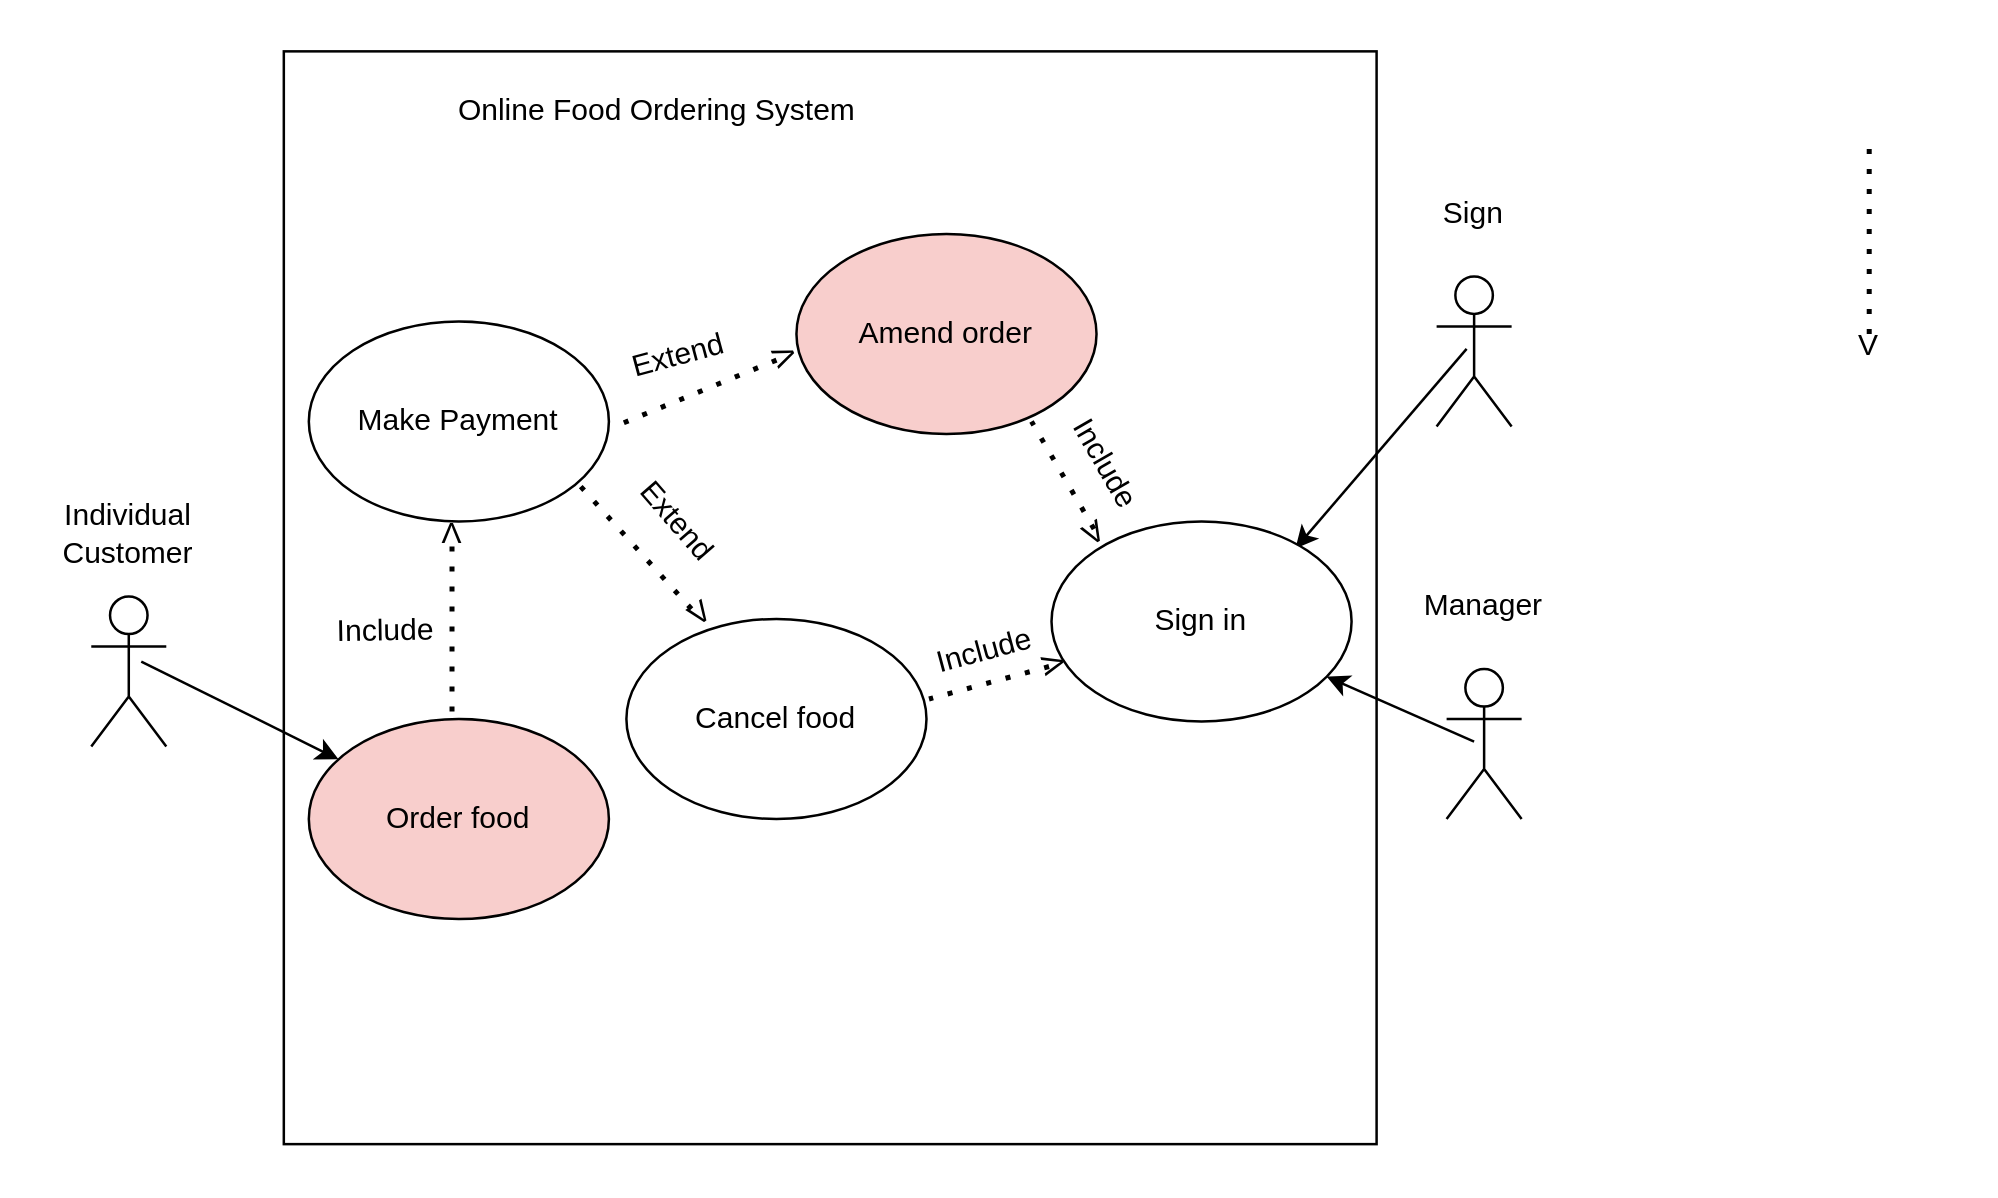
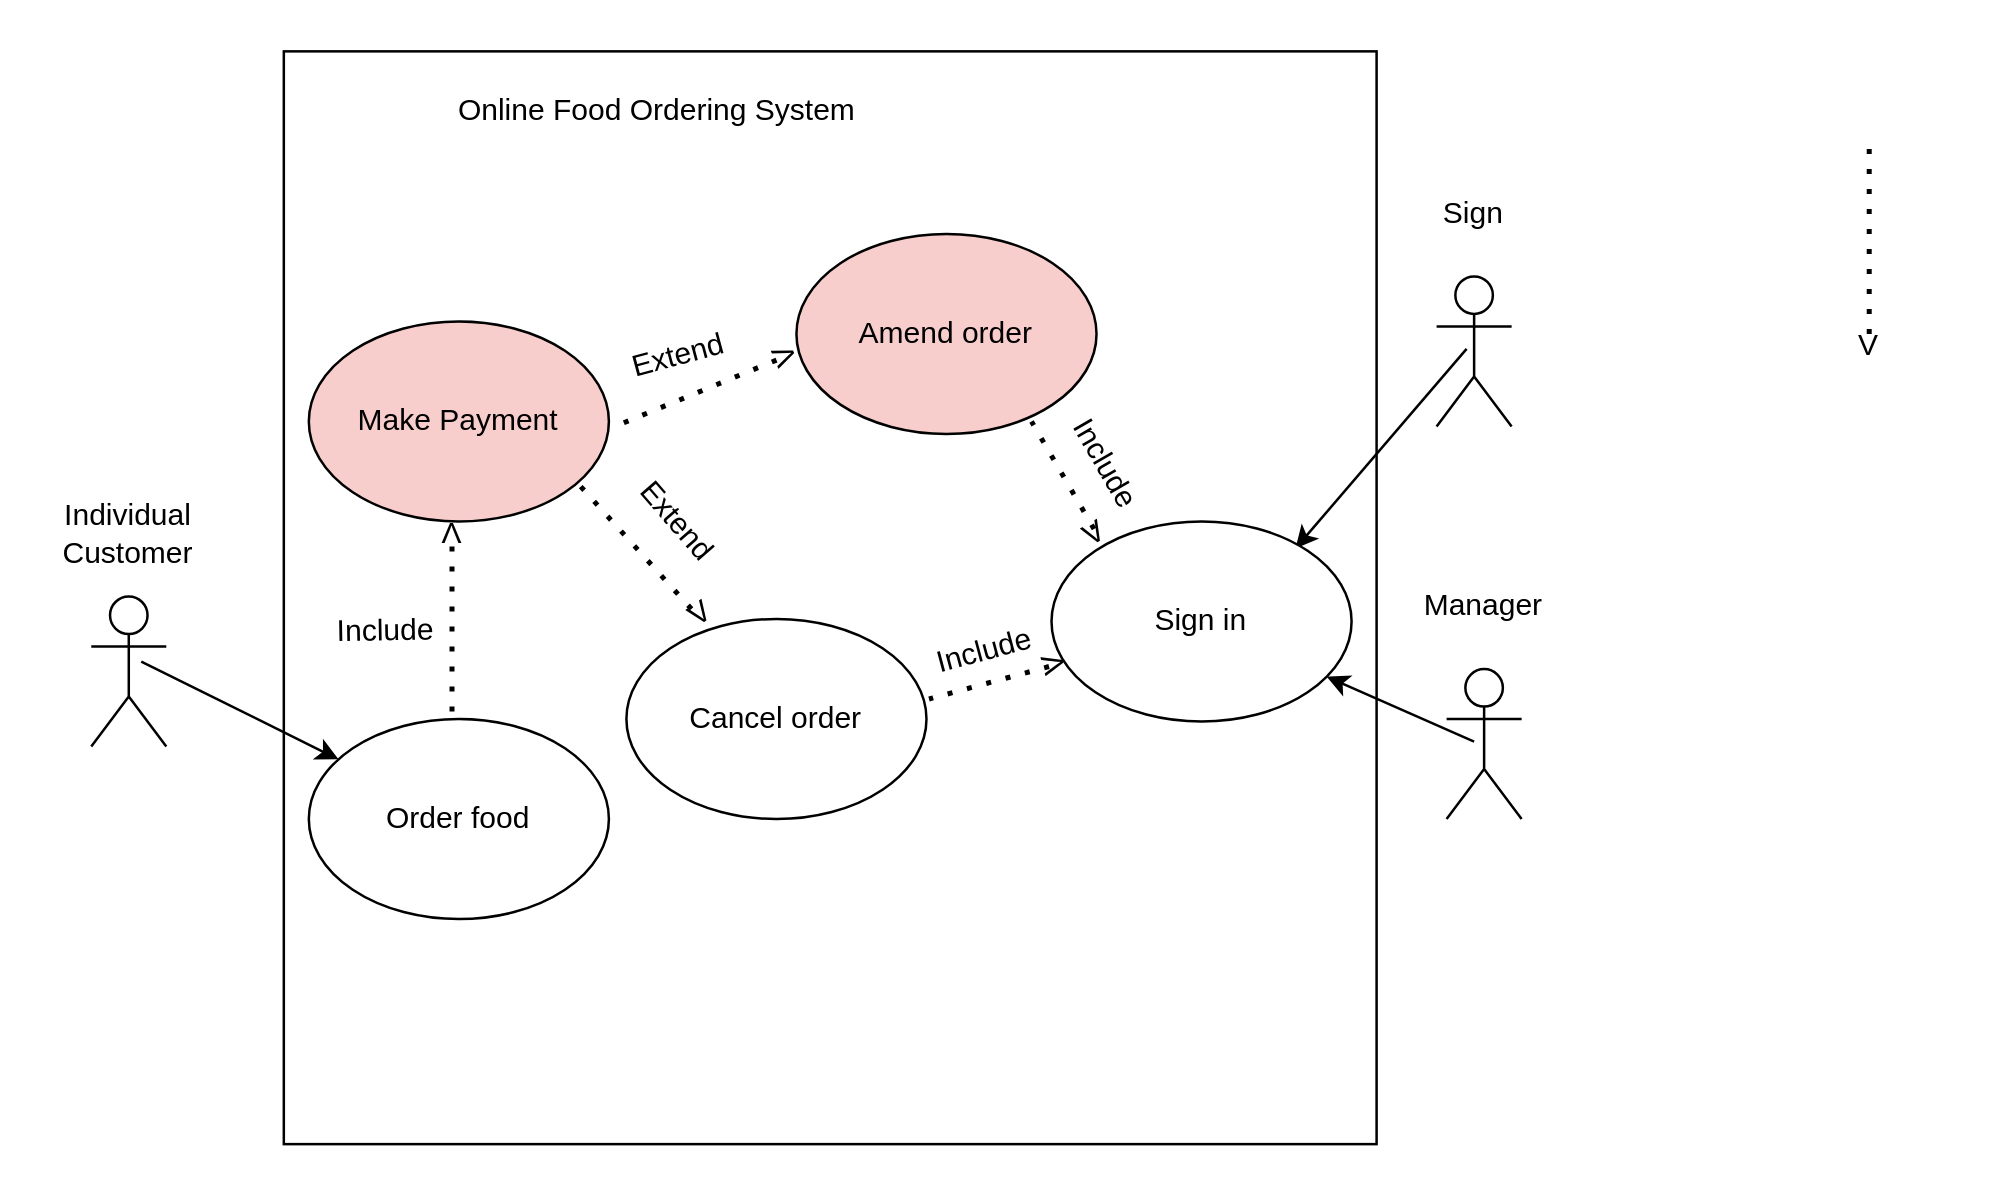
node "Make Payment": fillcolor #ffffff -> #f8cecc
node "Cancel food": label "Cancel food" -> "Cancel order"
node "Order food": fillcolor #f8cecc -> #ffffff
